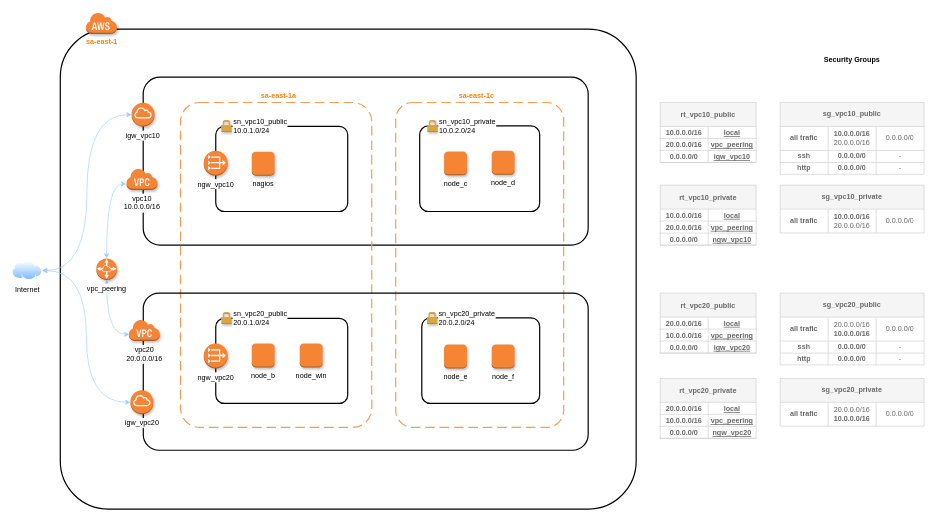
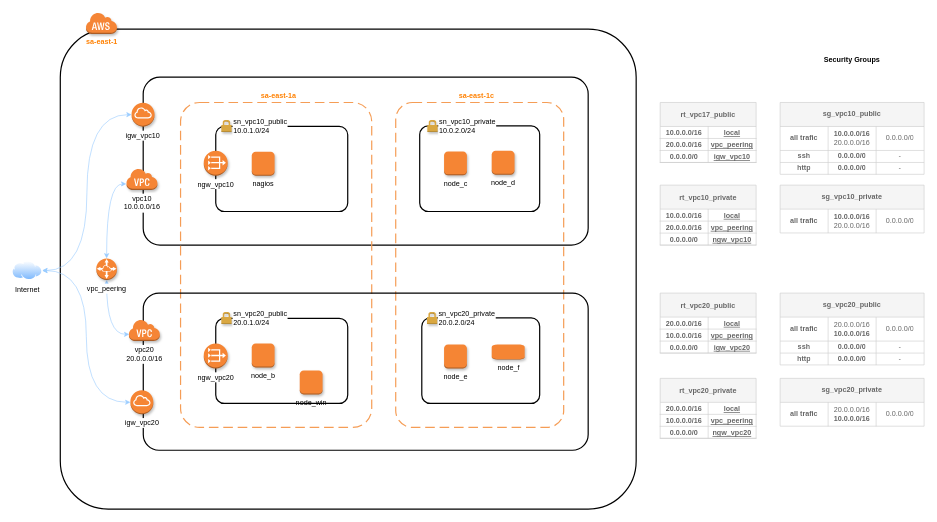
node "rt_vpc10_public": label "rt_vpc10_public" -> "rt_vpc17_public"
node "node_win": moved (311, 355) -> (311, 382)
node "node_f": size 23x24 -> 33x15
